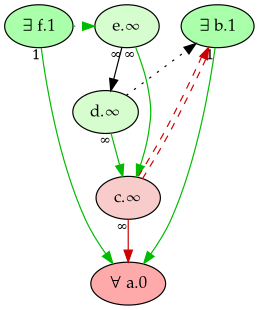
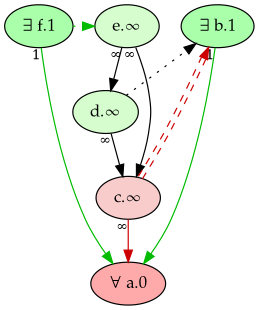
edge "e.∞" -> "c.∞": color #00bb00 -> black
edge "d.∞" -> "c.∞": color #00bb00 -> black
